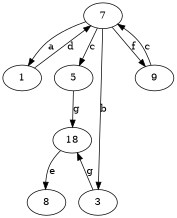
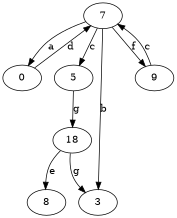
node "1": label "1" -> "0"
edge "3" -> "18": reversed
